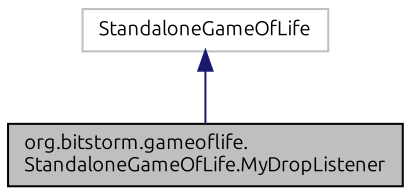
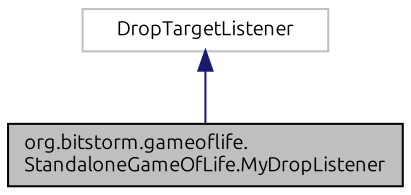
node "StandaloneGameOfLife": label "StandaloneGameOfLife" -> "DropTargetListener"
